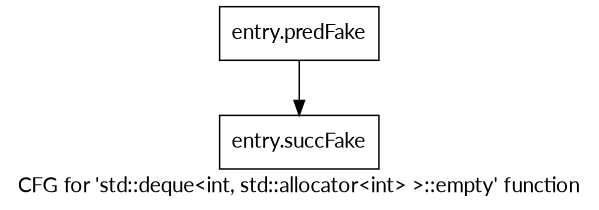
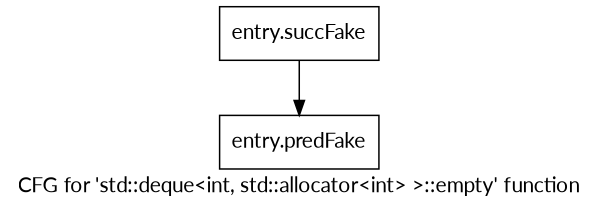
edge "entry.predFake" -> "entry.succFake": reversed
